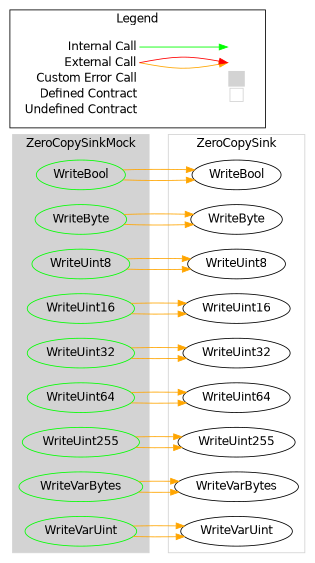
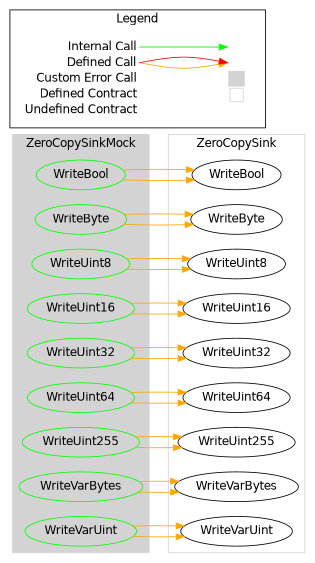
node "Internal Call": text "External Call" -> "Defined Call"
